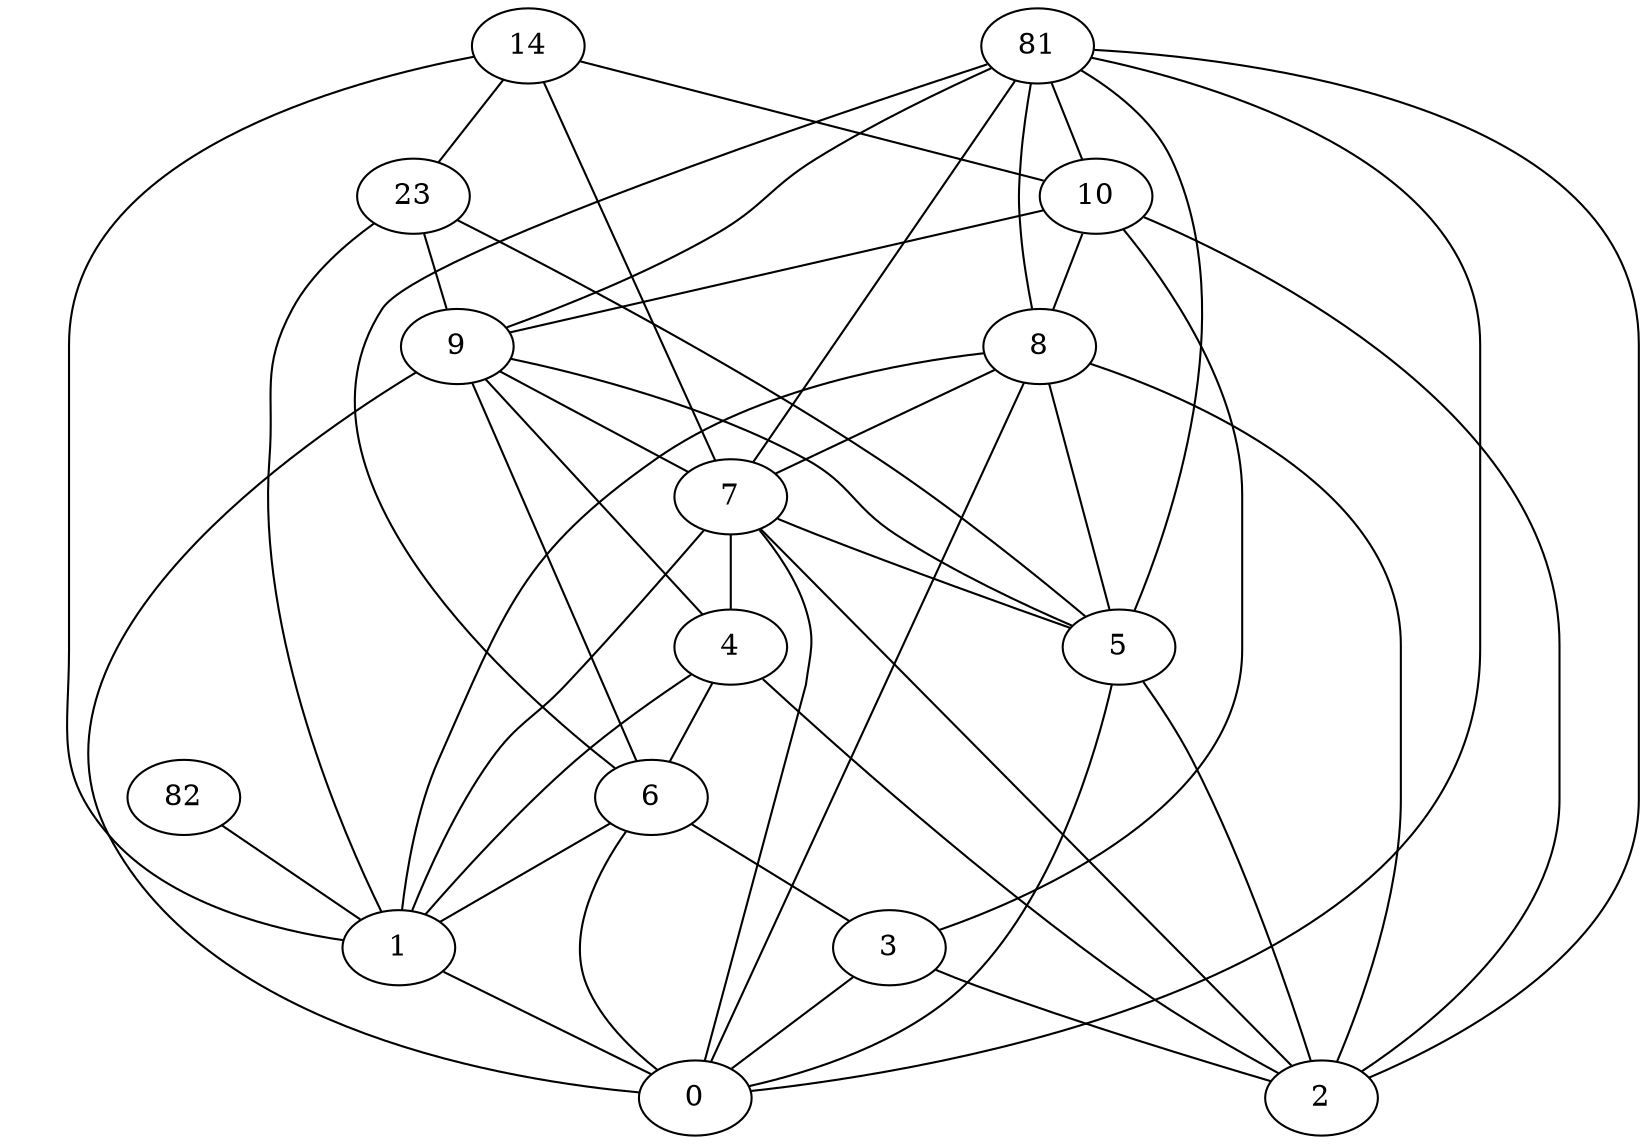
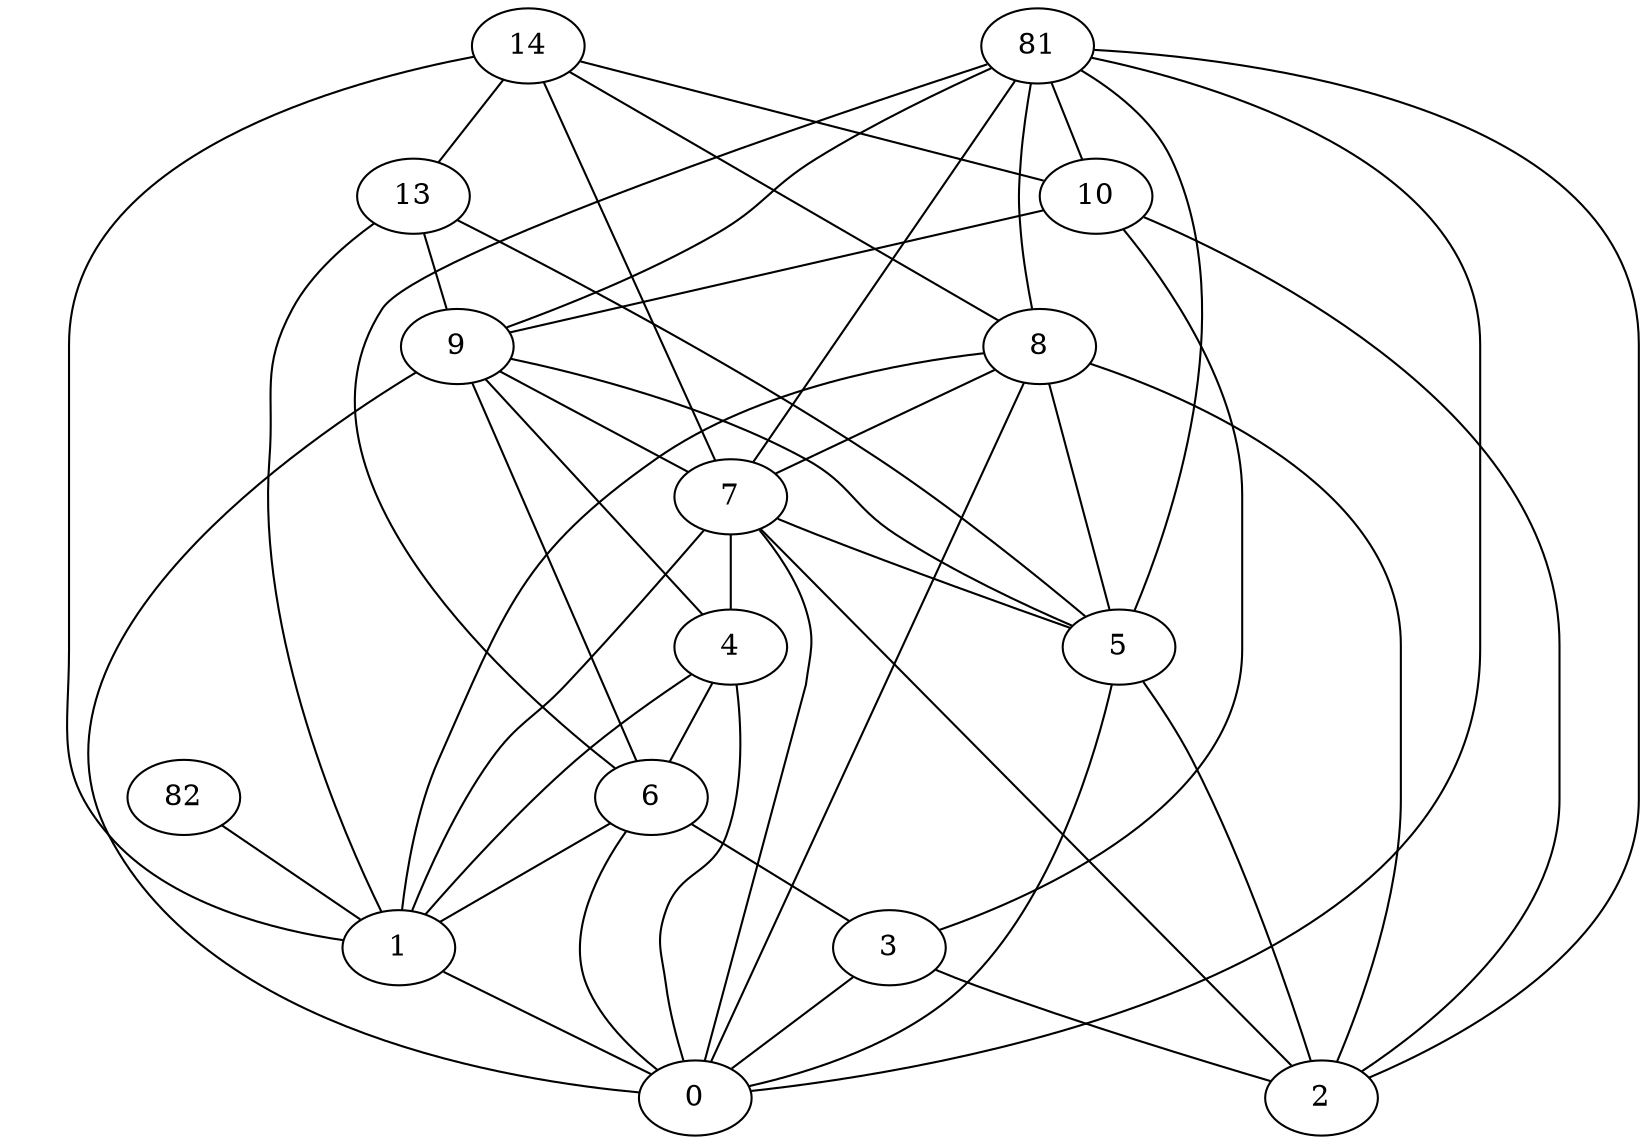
node "23": label "23" -> "13"
edge "8" -> "10": now "8" -> "14"
edge "2" -> "4": now "0" -> "4"
